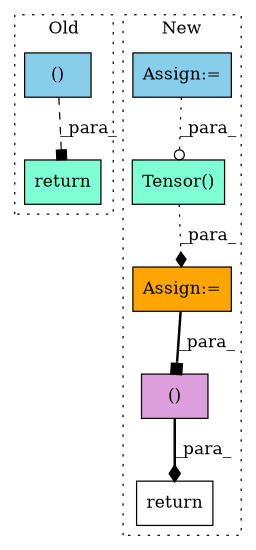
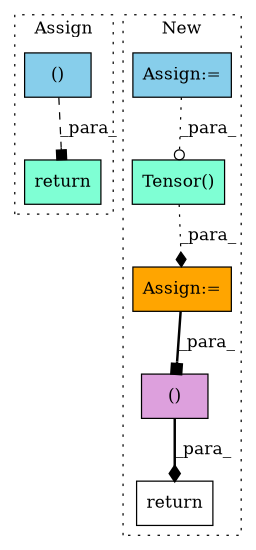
cluster "Old": label "Old" -> "Assign"
